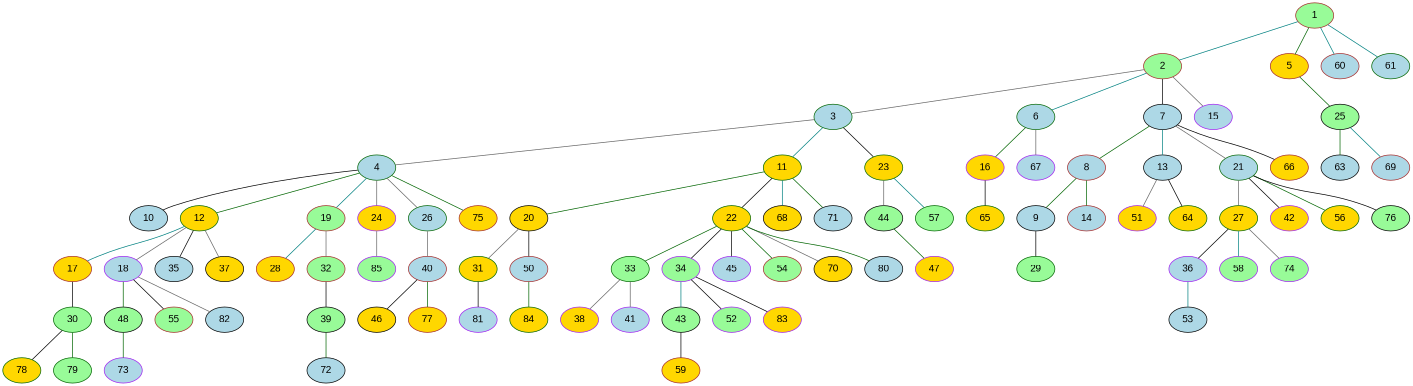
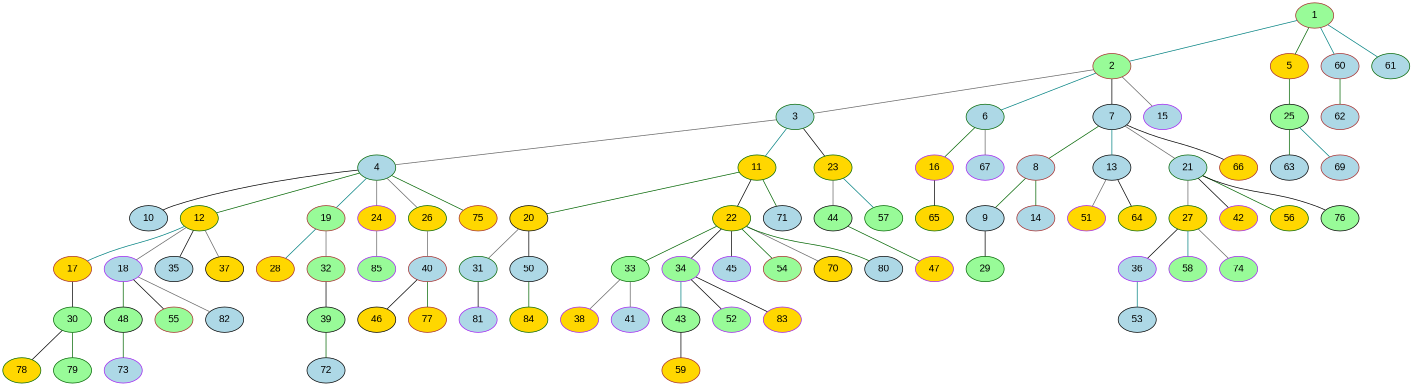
node "62": added
node "26": fillcolor lightblue -> gold
node "68": removed
node "31": fillcolor gold -> lightblue
node "50": color brown -> black
